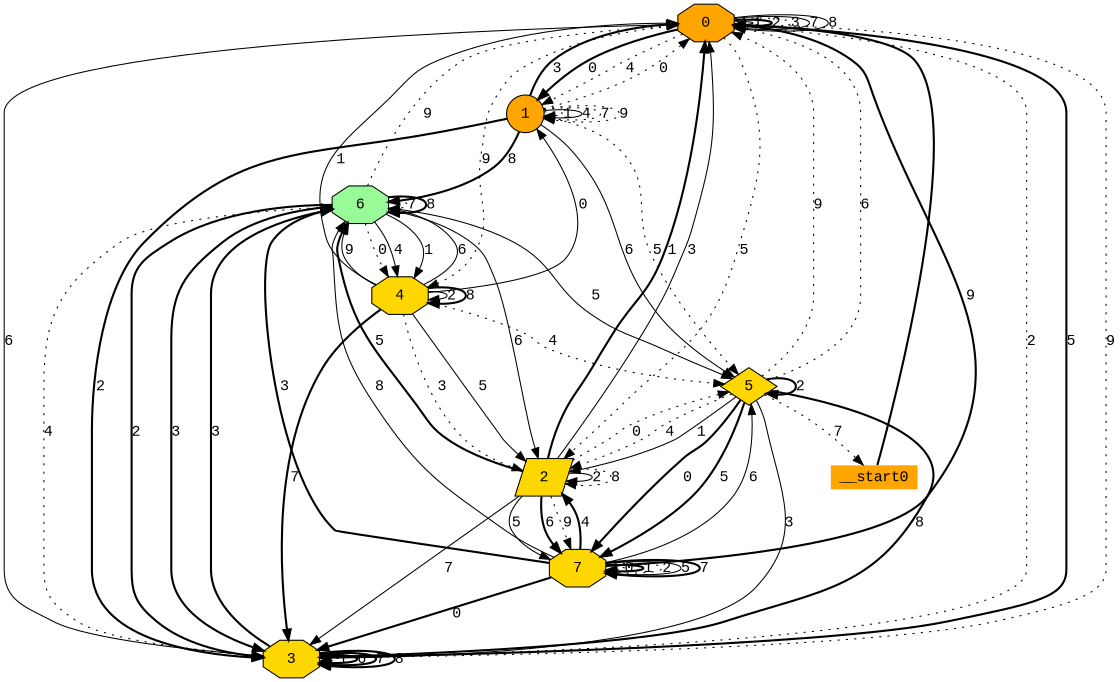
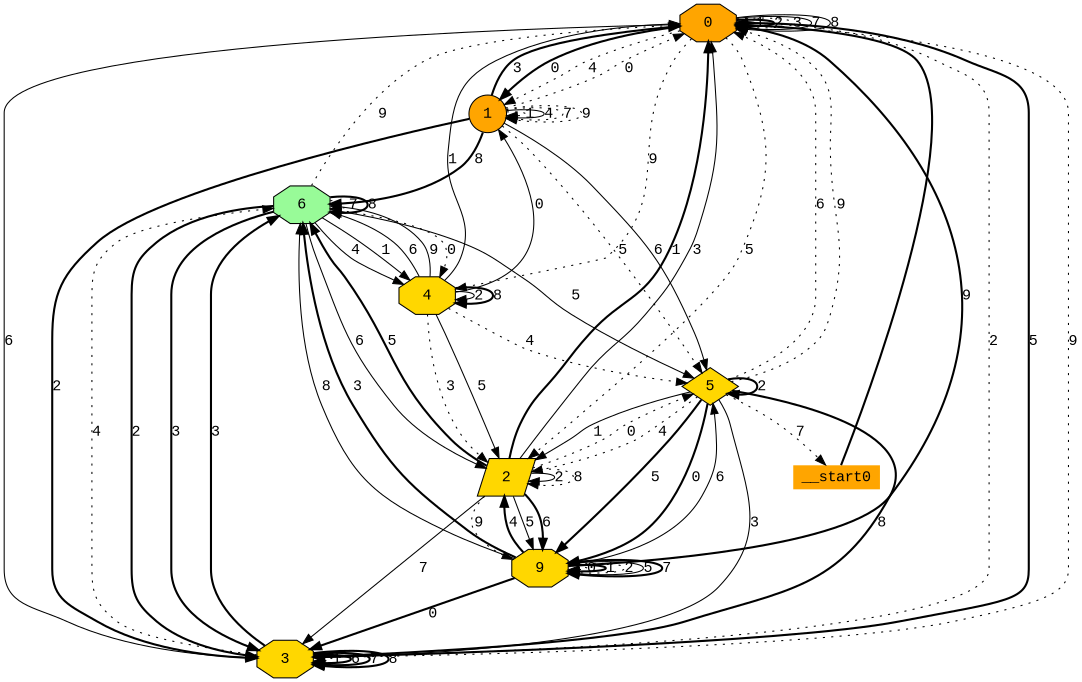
edge "4" -> "3": removed, label "7"
node "7": label "7" -> "9"
